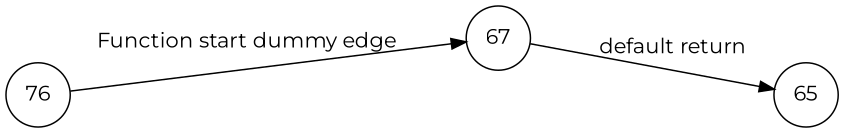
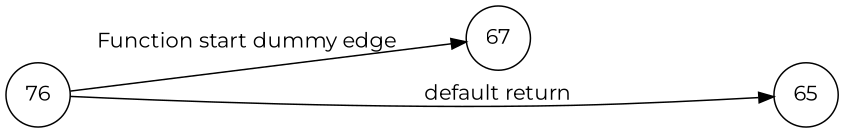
edge "67" -> "65": now "76" -> "65"
